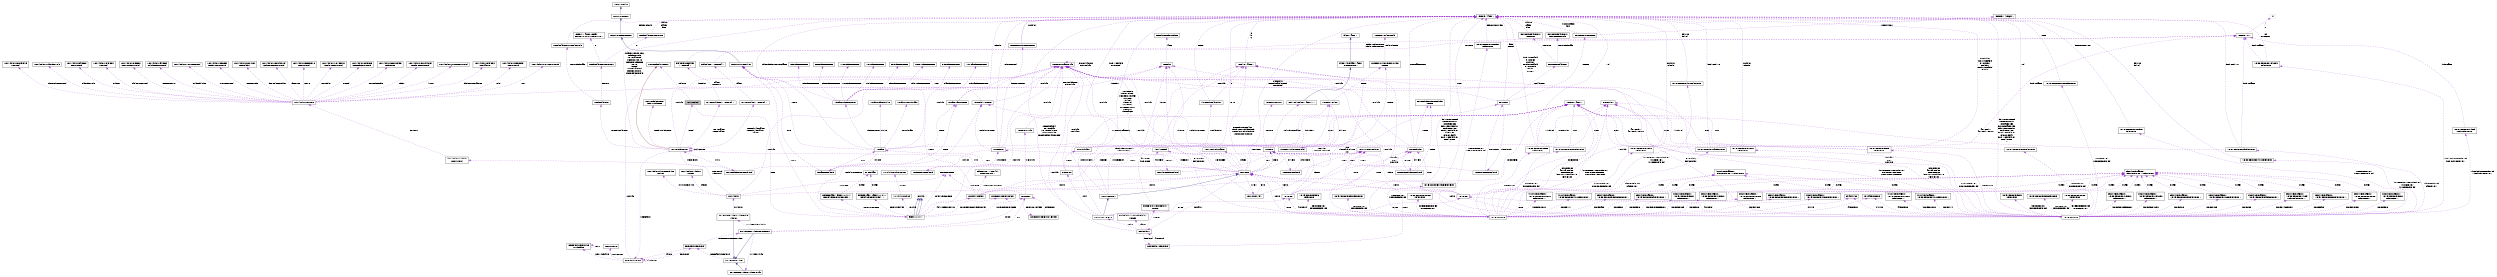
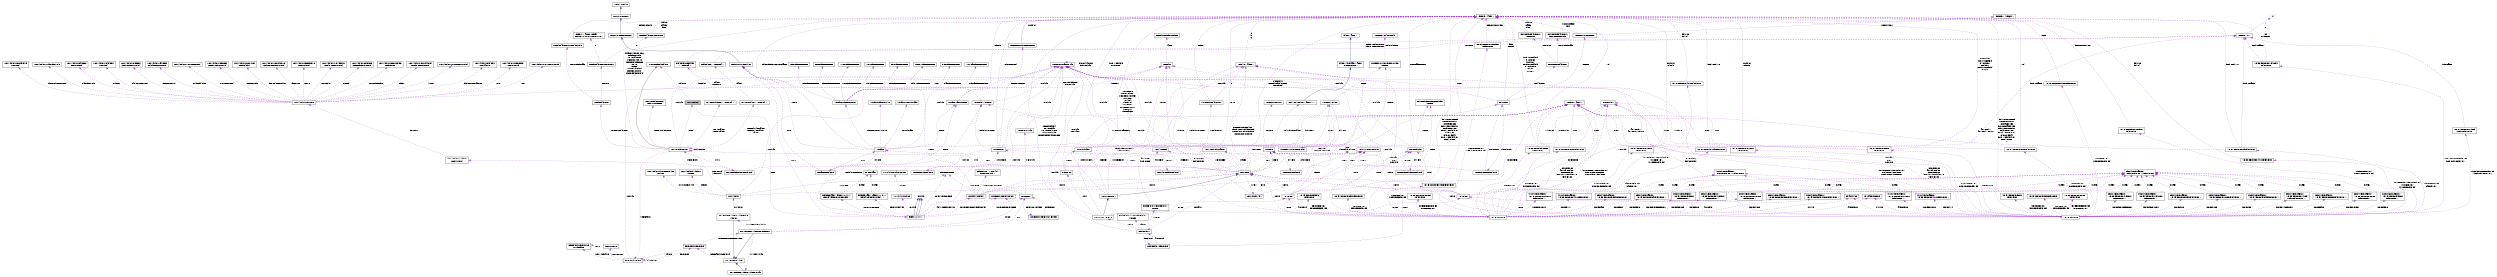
node "Compass::mag_state": label "Compass::mag_state" -> "Stream::mag_state"
node "AP_AccelCal_VectorN": label "AP_AccelCal_VectorN" -> "AP_AccelCal_Client"
